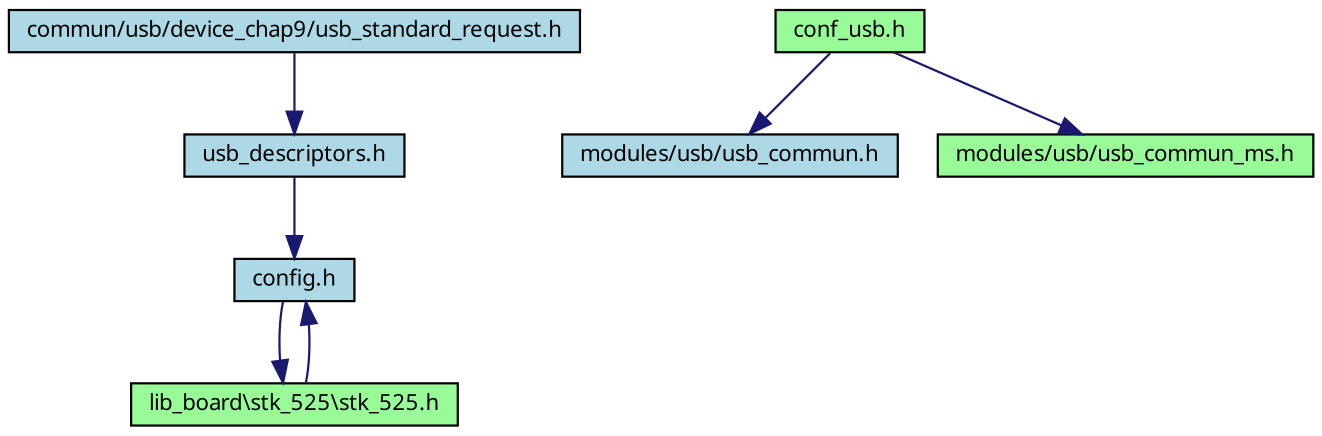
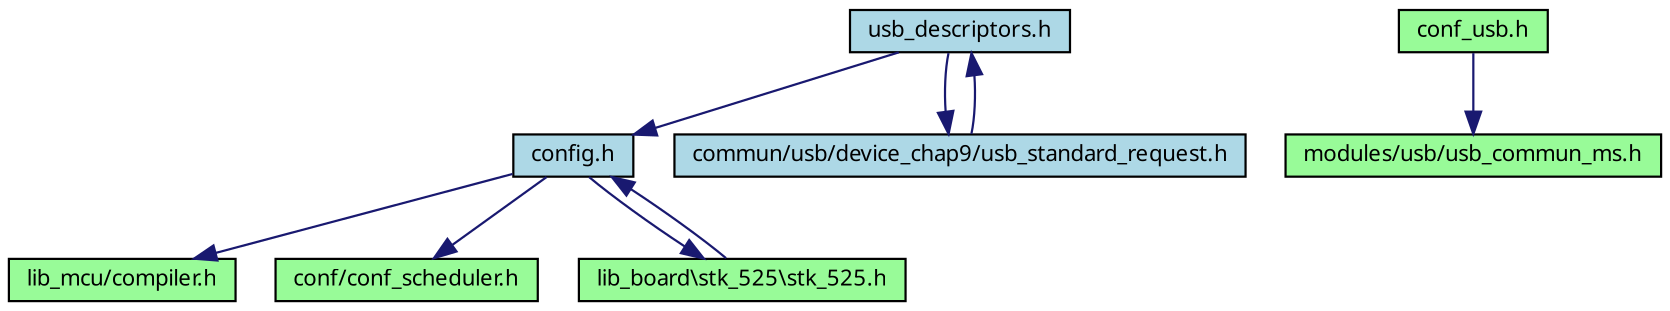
edge "usb_descriptors.h" -> "commun/usb/device_chap9/usb_standard_request.h": added
node "modules/usb/usb_commun.h": removed
node "lib_mcu/compiler.h": added
node "conf/conf_scheduler.h": added
